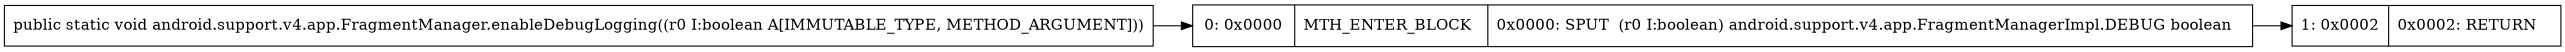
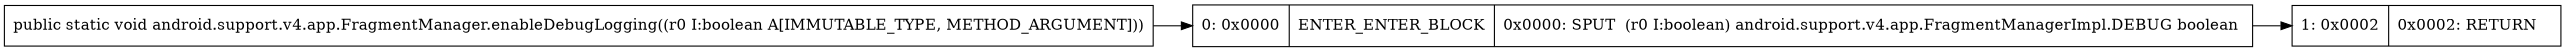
node "0: 0x0000": text "MTH_ENTER_BLOCK" -> "ENTER_ENTER_BLOCK"
